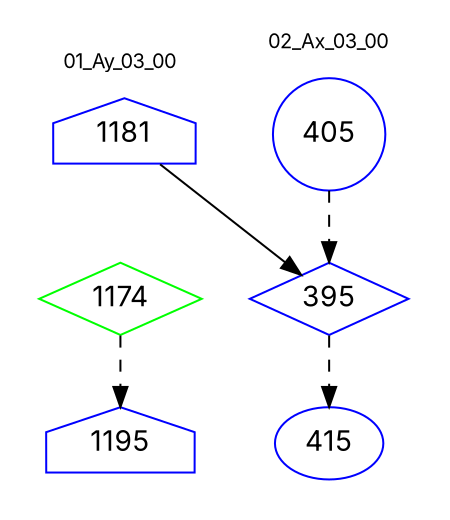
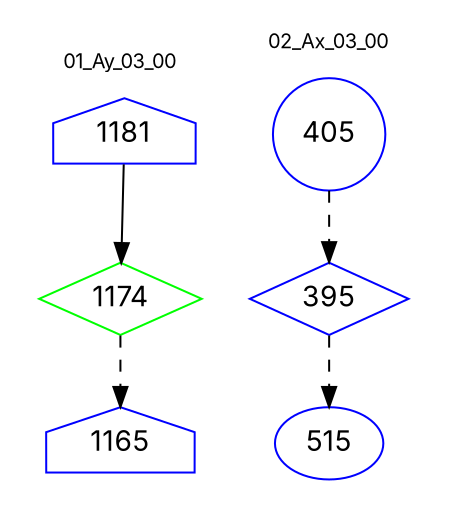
edge "1181" -> "395": now "1181" -> "1174"
node "1195": label "1195" -> "1165"
node "415": label "415" -> "515"
